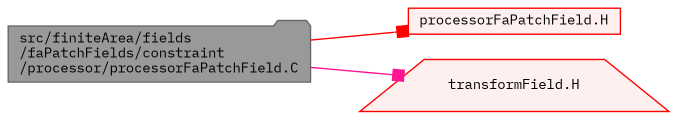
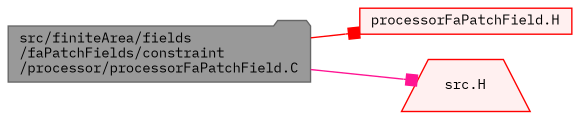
node "transformField.H": label "transformField.H" -> "src.H"
